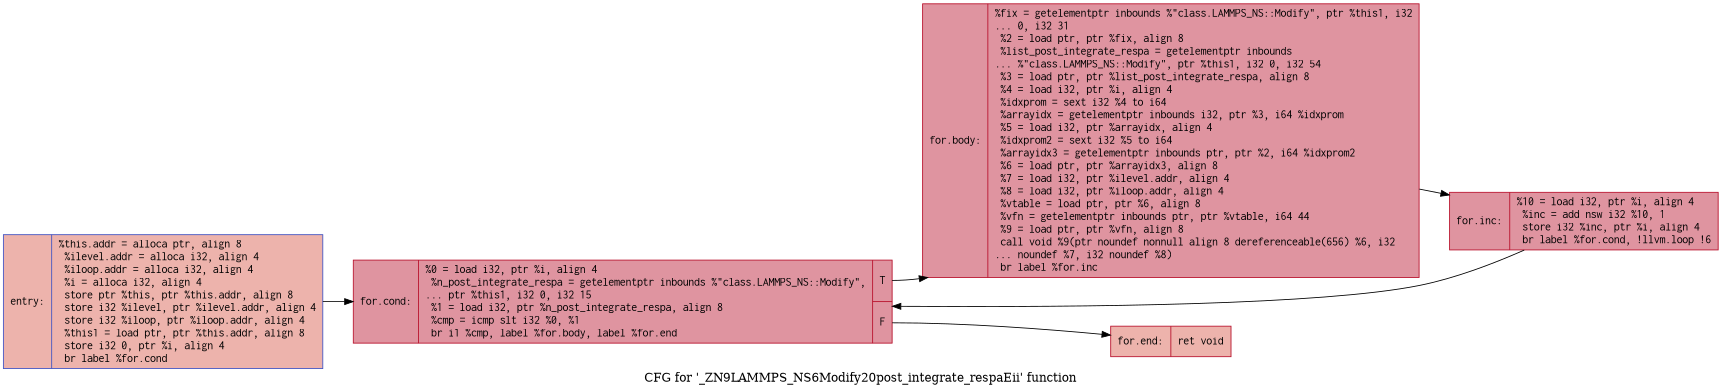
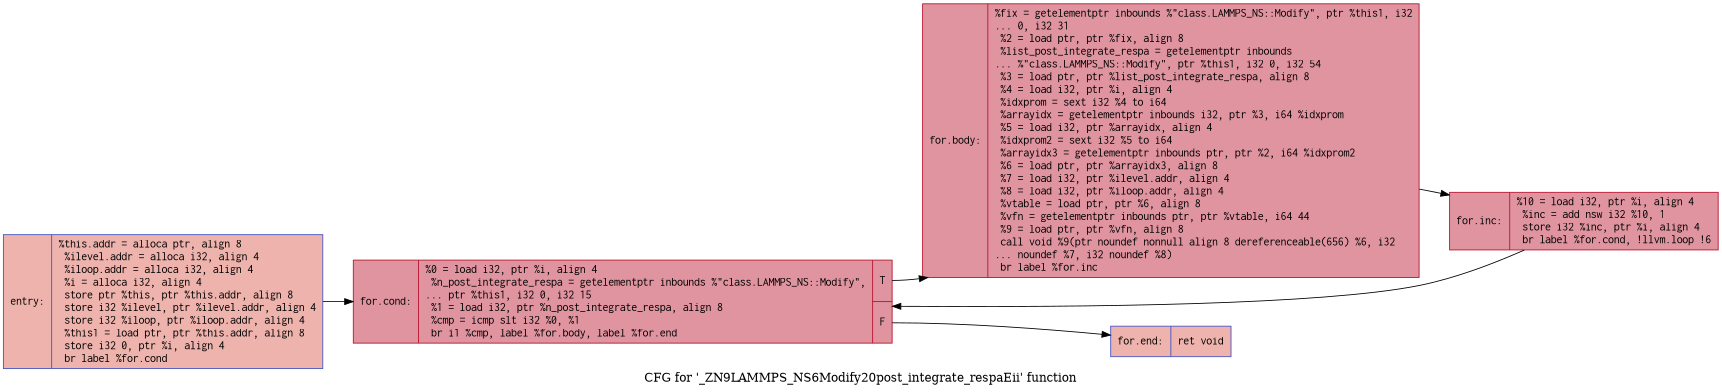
node "for.end:": color #b70d28ff -> #3d50c3ff
